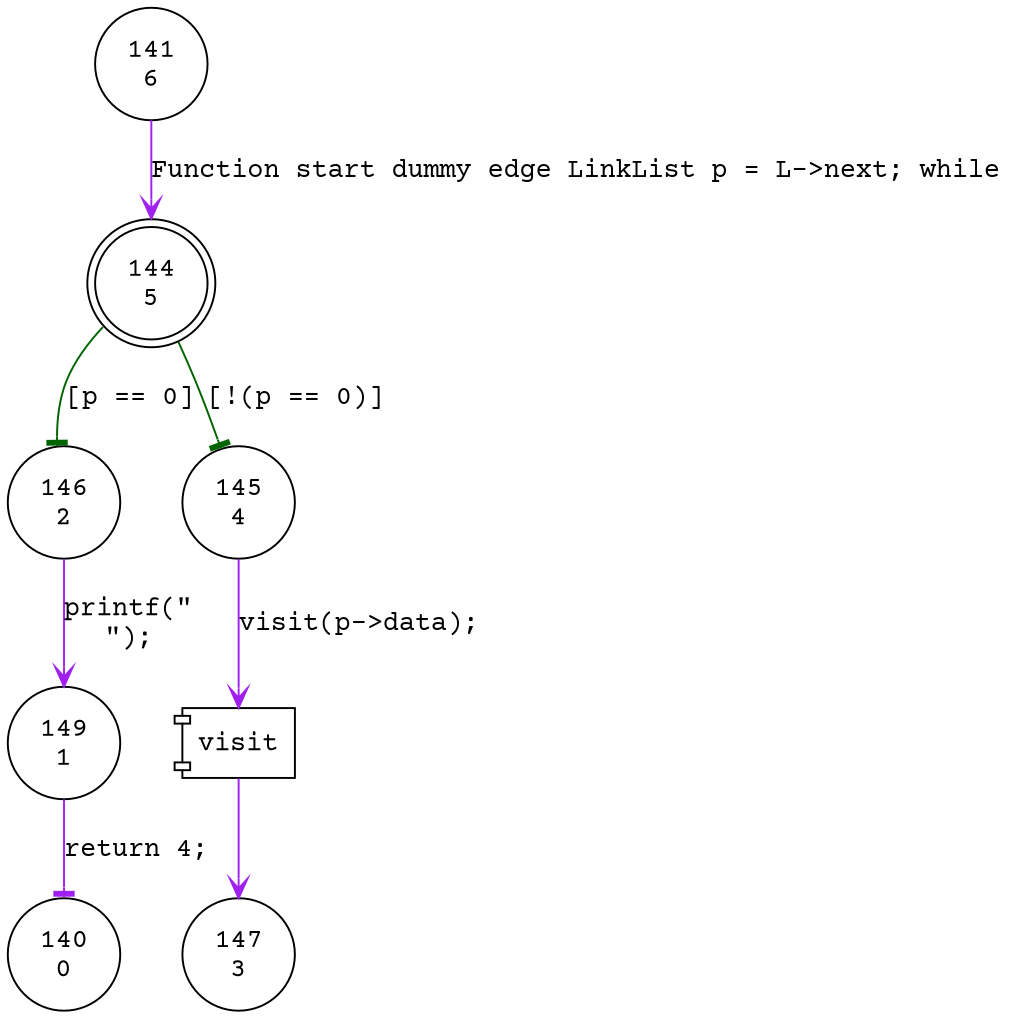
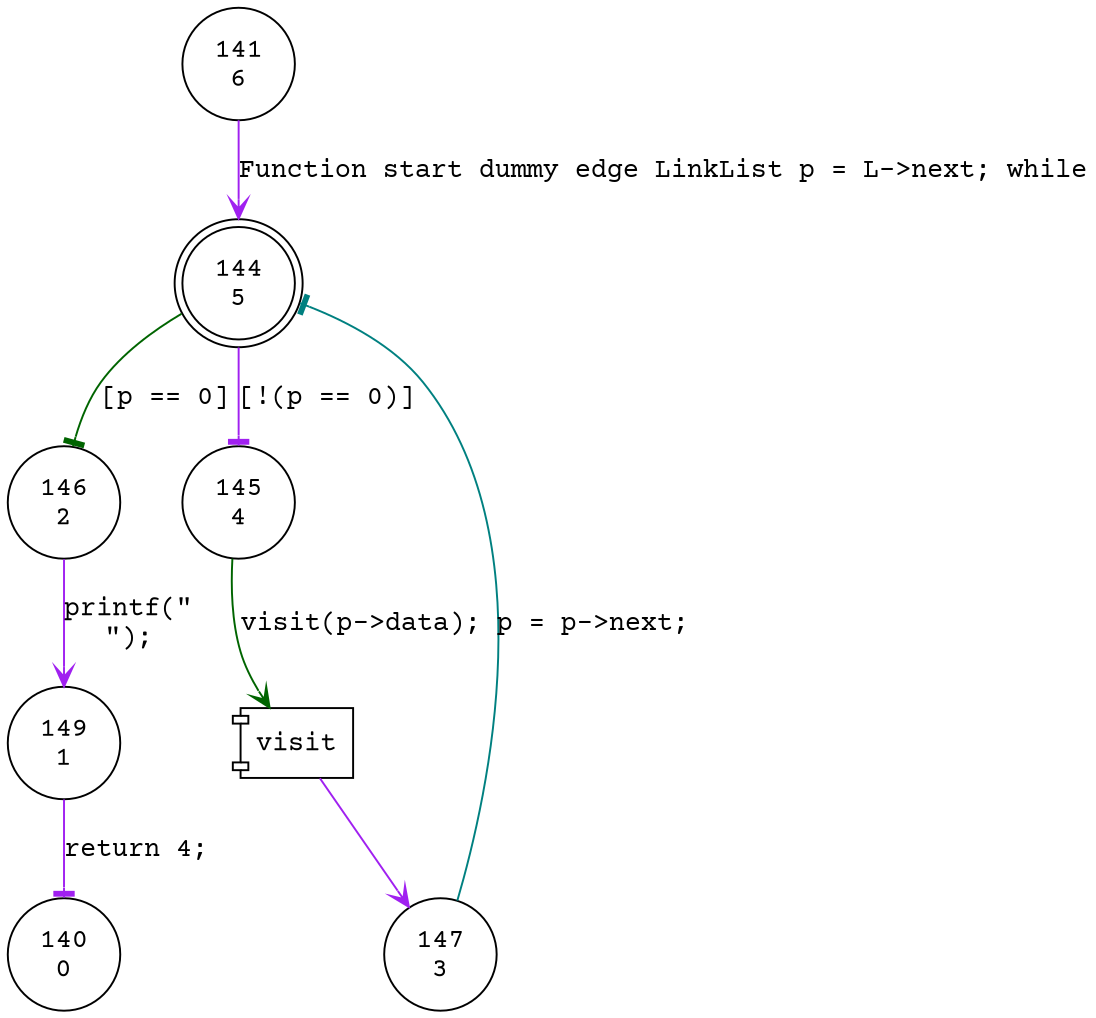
edge "144 5" -> "145 4": color darkgreen -> purple
edge "147 3" -> "144 5": added, label "p = p->next;"
edge "145 4" -> "visit": color purple -> darkgreen
